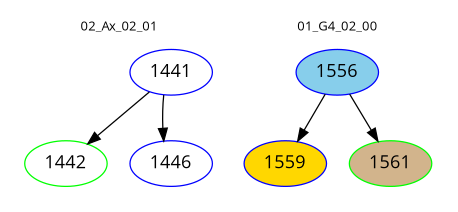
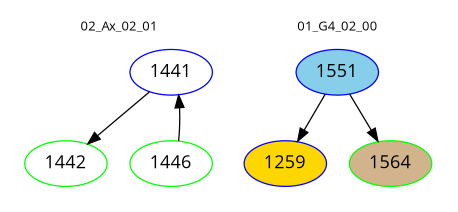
node "1556": label "1556" -> "1551"
edge "1441" -> "1446": reversed
node "1446": color blue -> green
node "1559": label "1559" -> "1259"
node "1561": label "1561" -> "1564"
